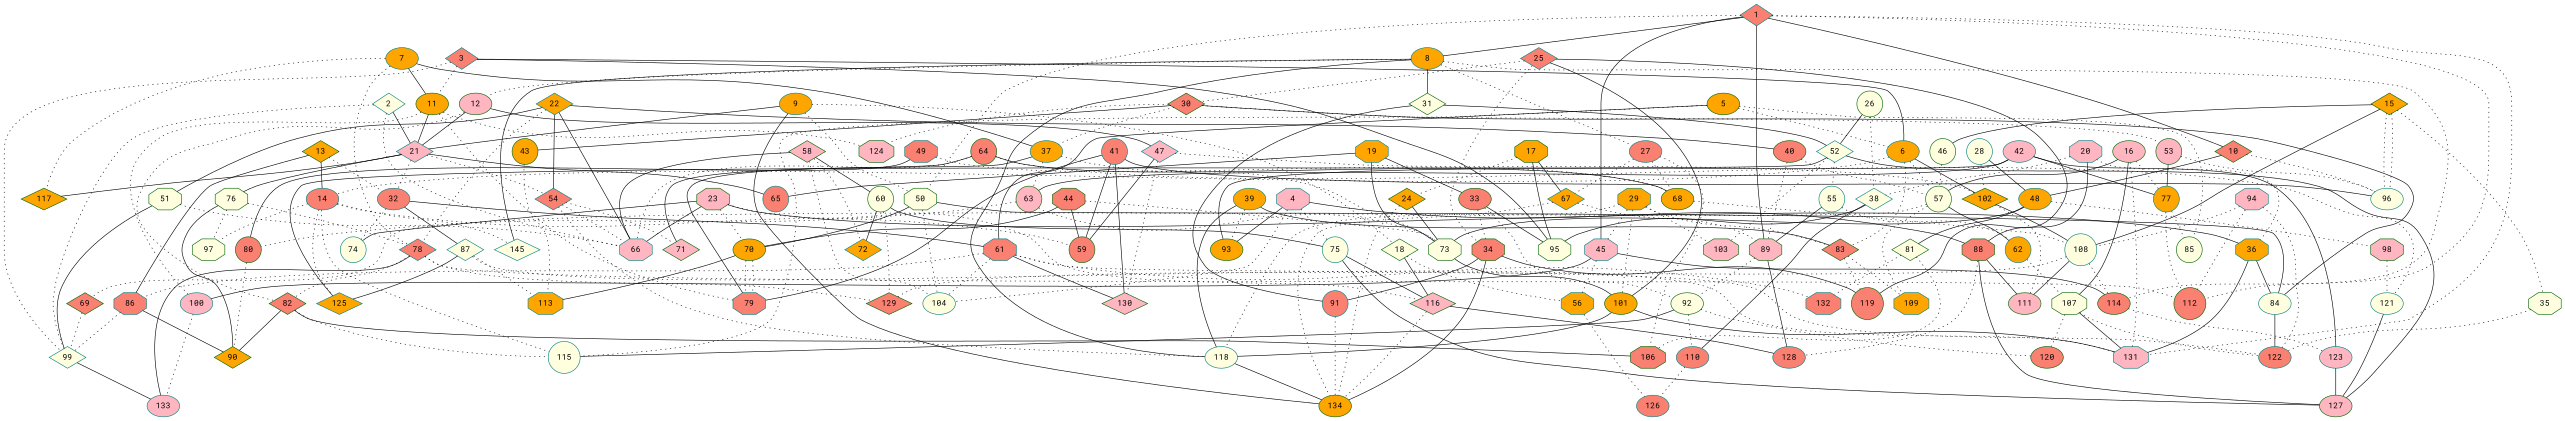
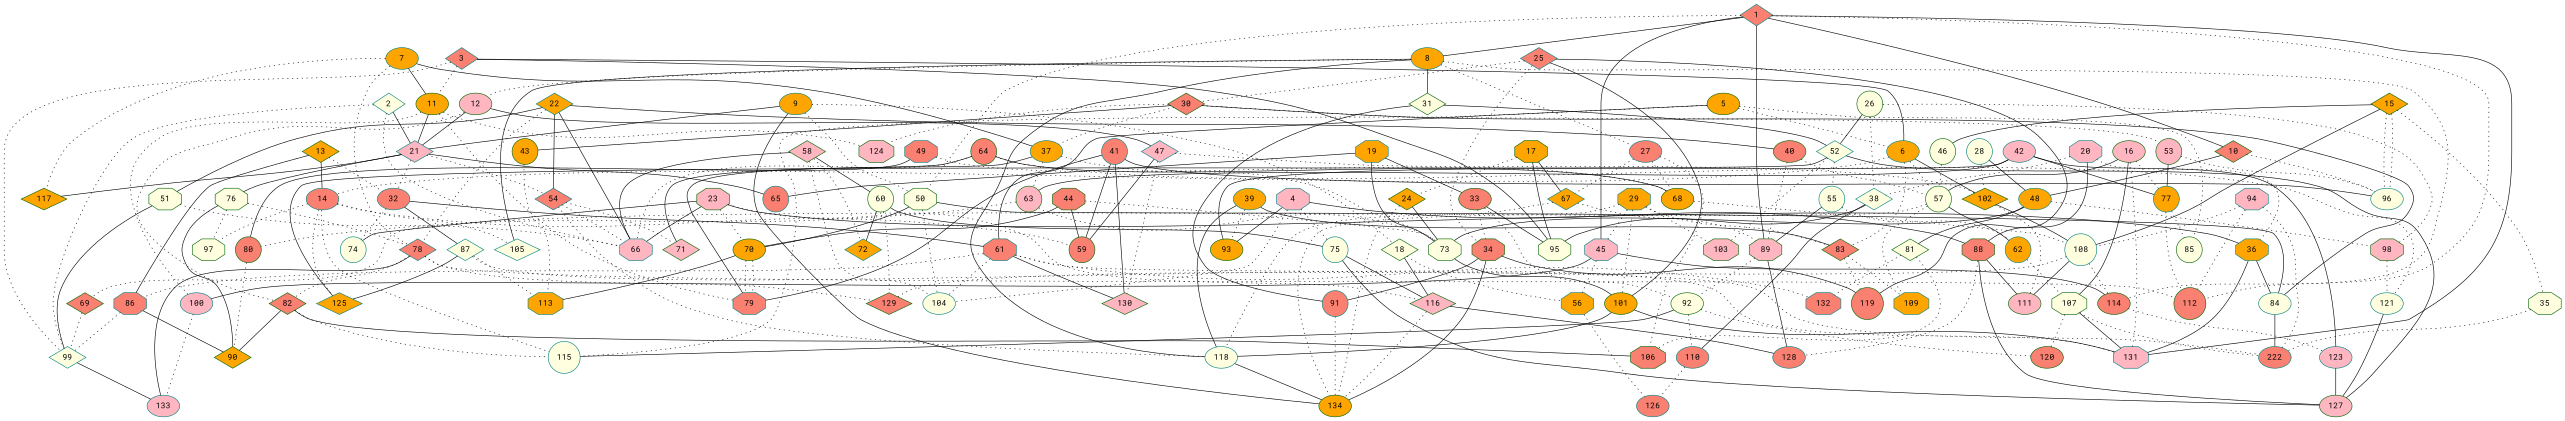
edge "1" -- "131": style dotted -> solid
edge "26" -- "98": added
node "145": label "145" -> "105"
node "122": label "122" -> "222"
